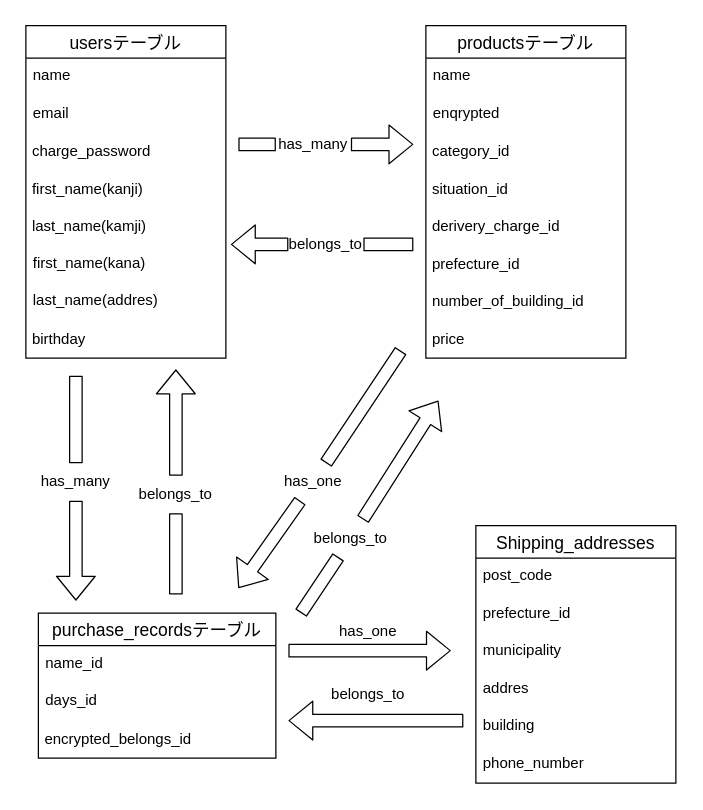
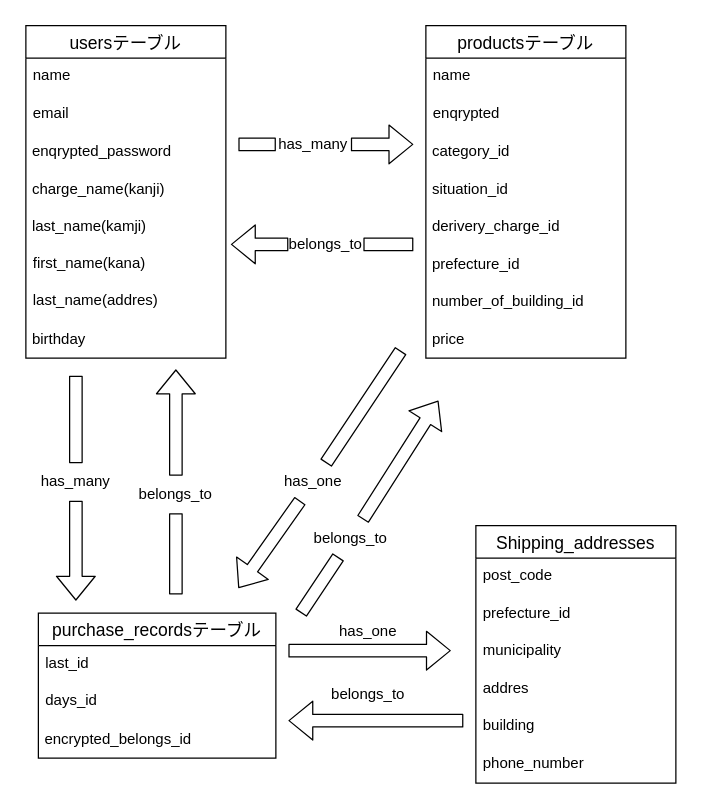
node "charge_password": label "charge_password" -> "enqrypted_password"
node "first_name(kanji)": label "first_name(kanji)" -> "charge_name(kanji)"
node "name_id": label "name_id" -> "last_id"
